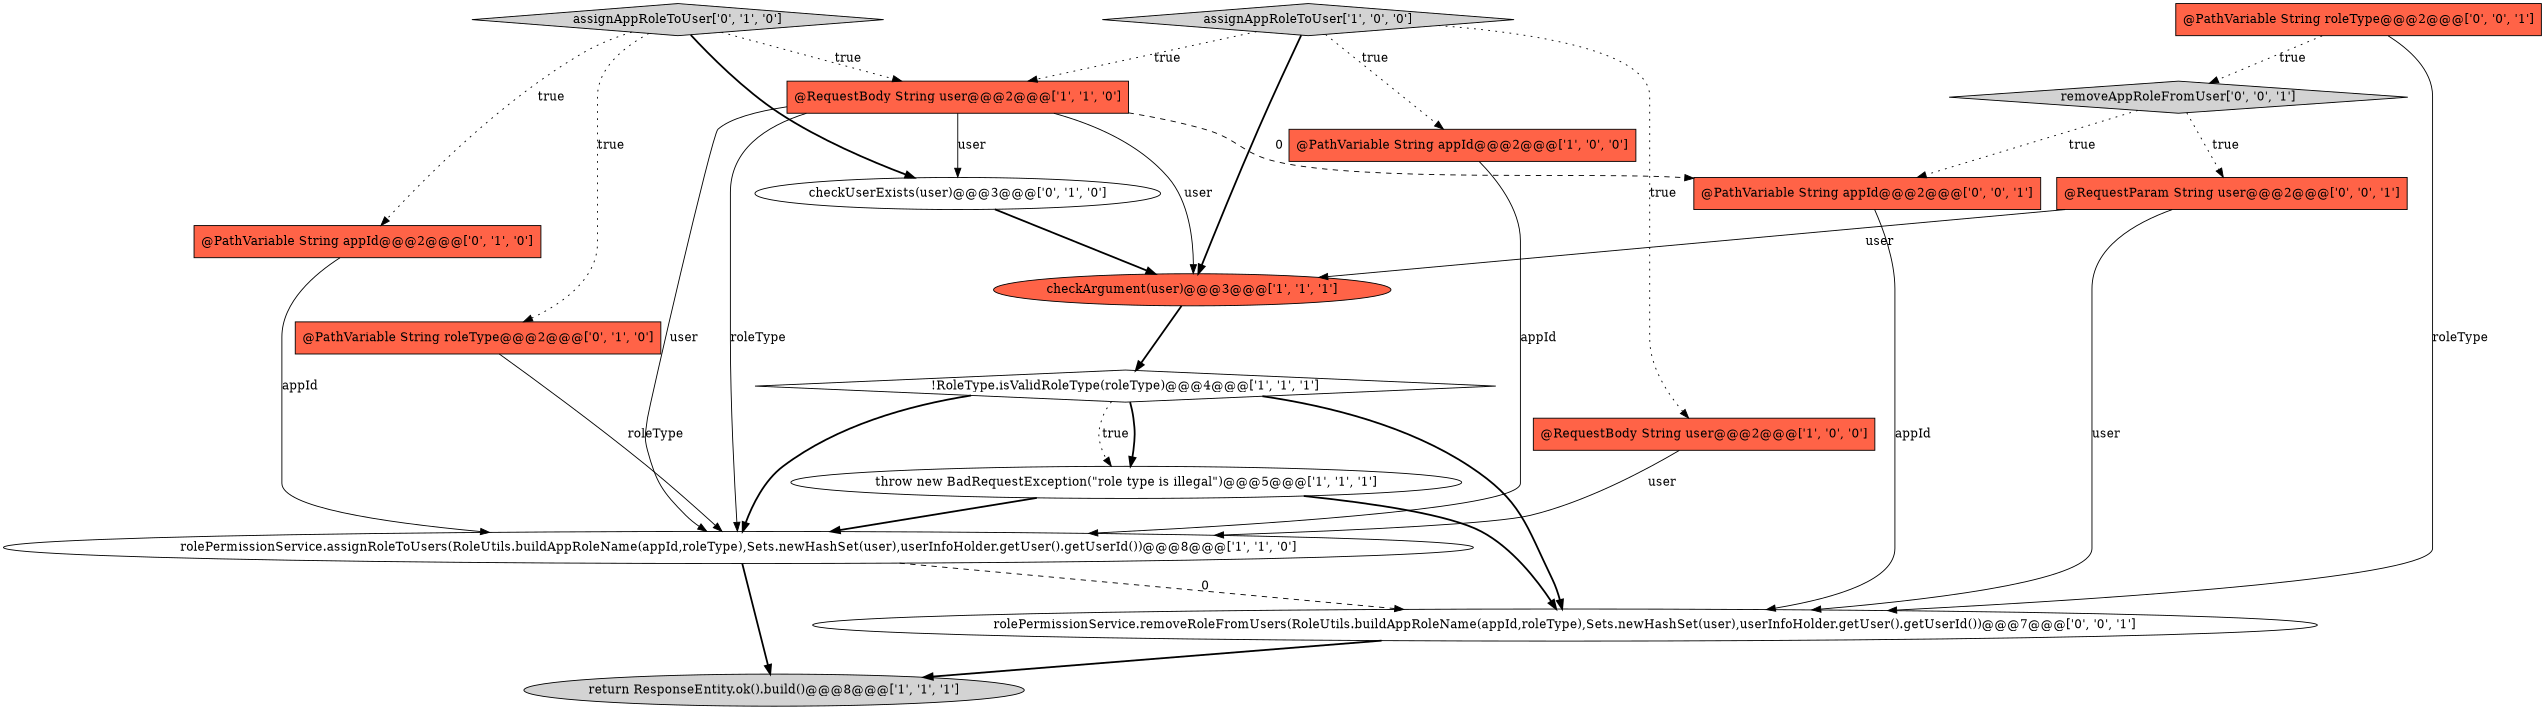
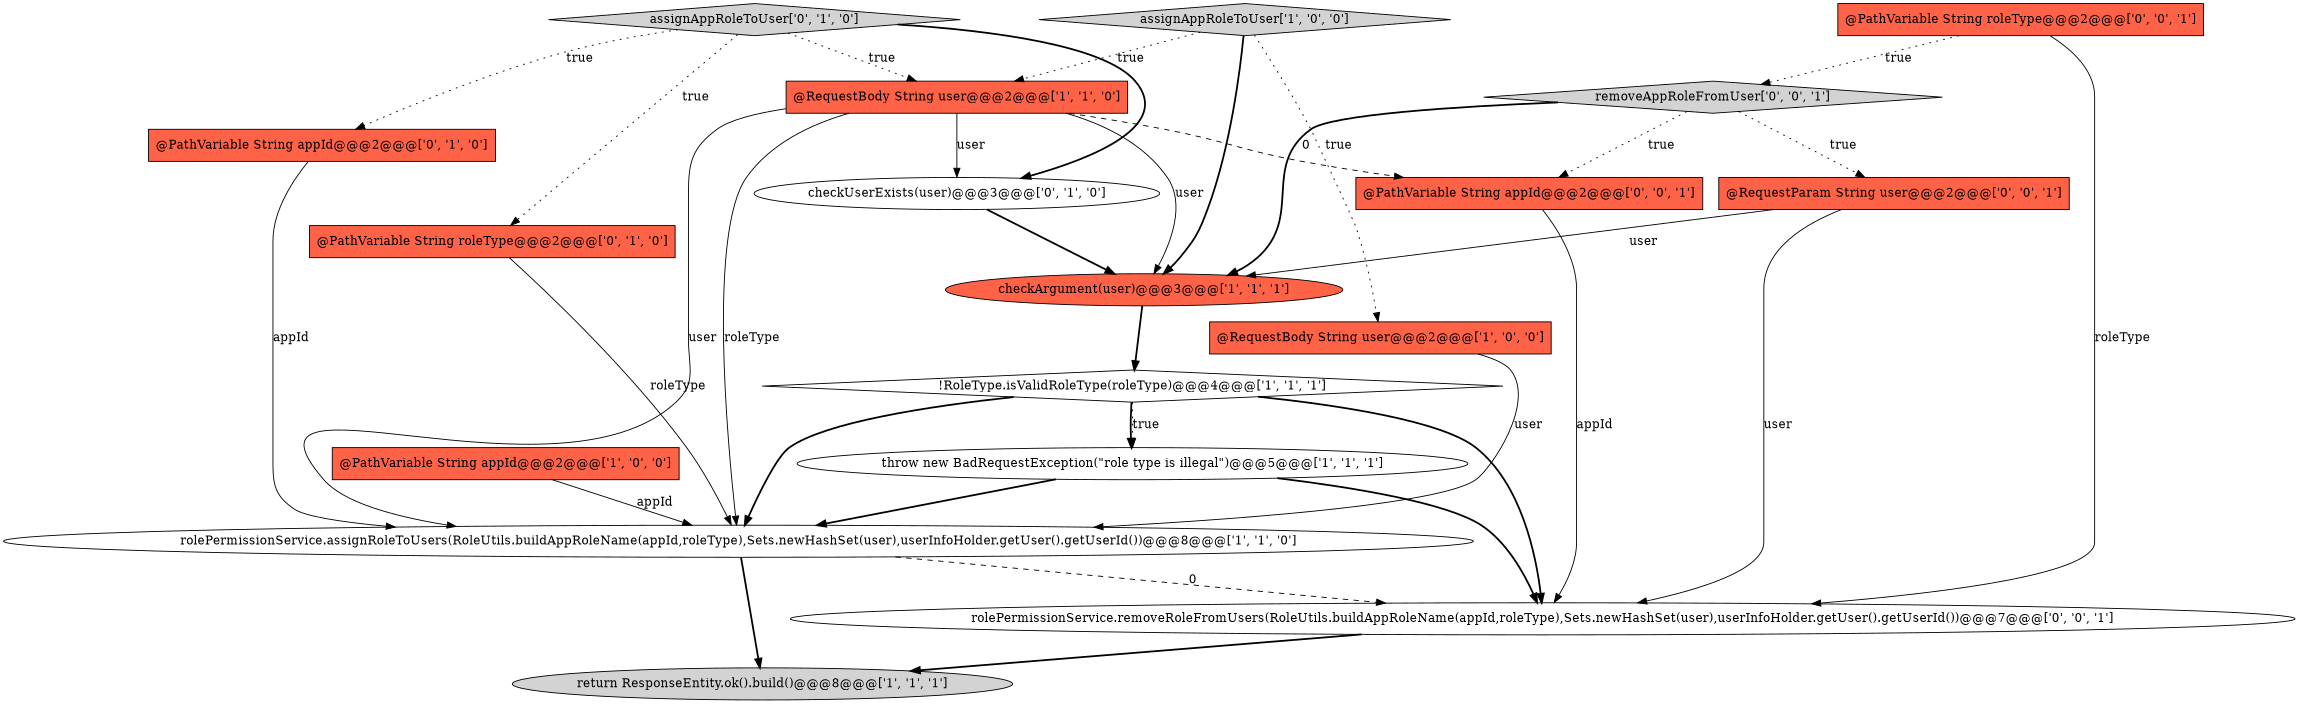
edge "assignAppRoleToUser['1', '0', '0']" -> "@PathVariable String appId@@@2@@@['1', '0', '0']": removed, label "true"
edge "removeAppRoleFromUser['0', '0', '1']" -> "checkArgument(user)@@@3@@@['1', '1', '1']": added
